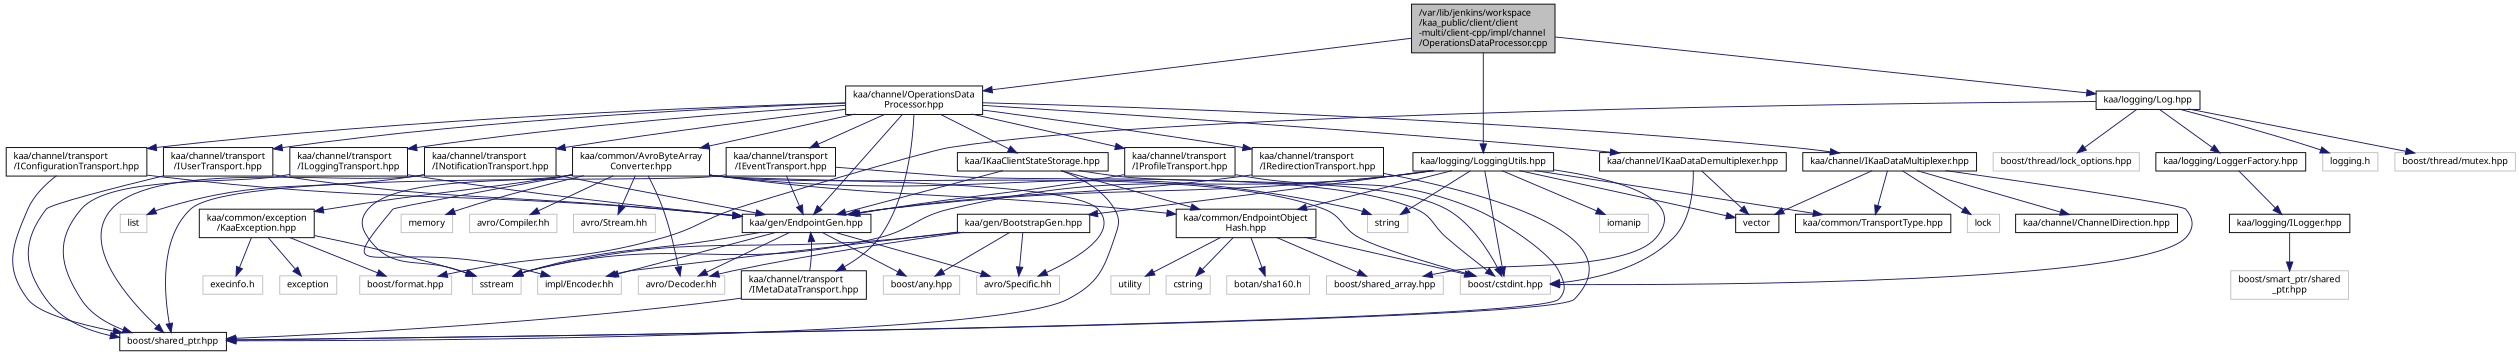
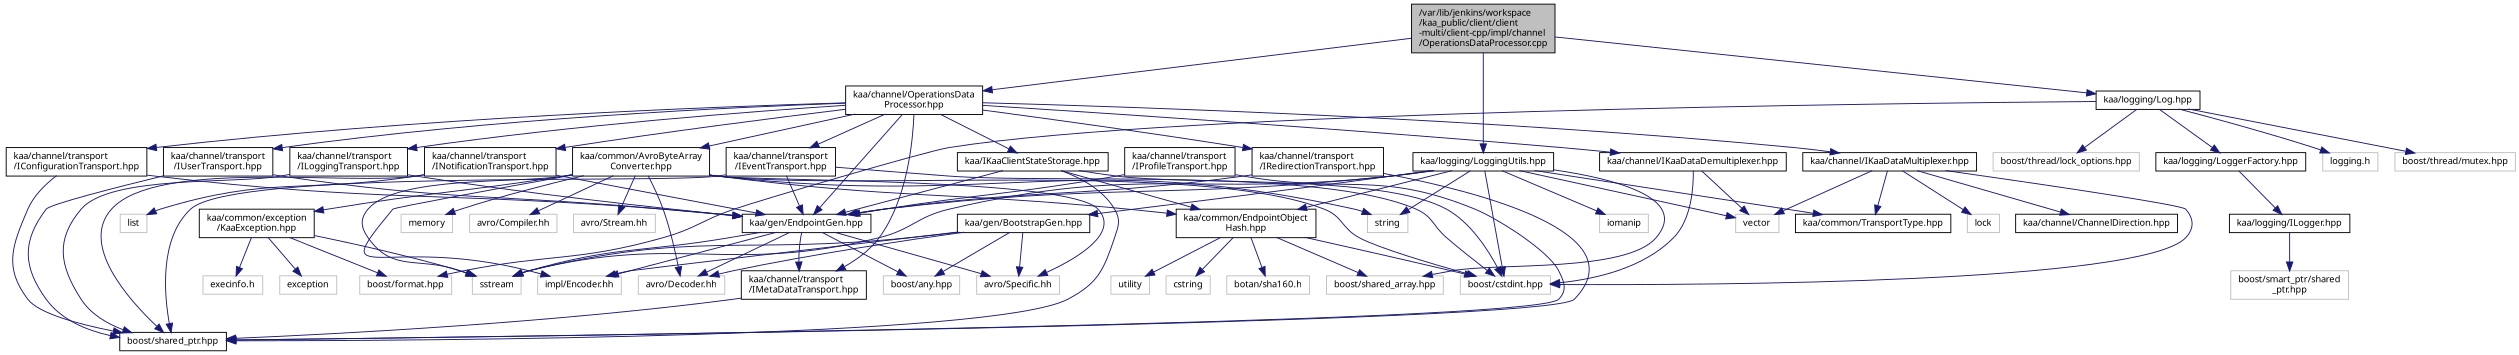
edge "kaa/channel/OperationsData Processor.hpp" -> "kaa/channel/transport /IProfileTransport.hpp": removed
node "vector": color black -> grey75
edge "kaa/channel/transport /IMetaDataTransport.hpp" -> "kaa/gen/EndpointGen.hpp": reversed
